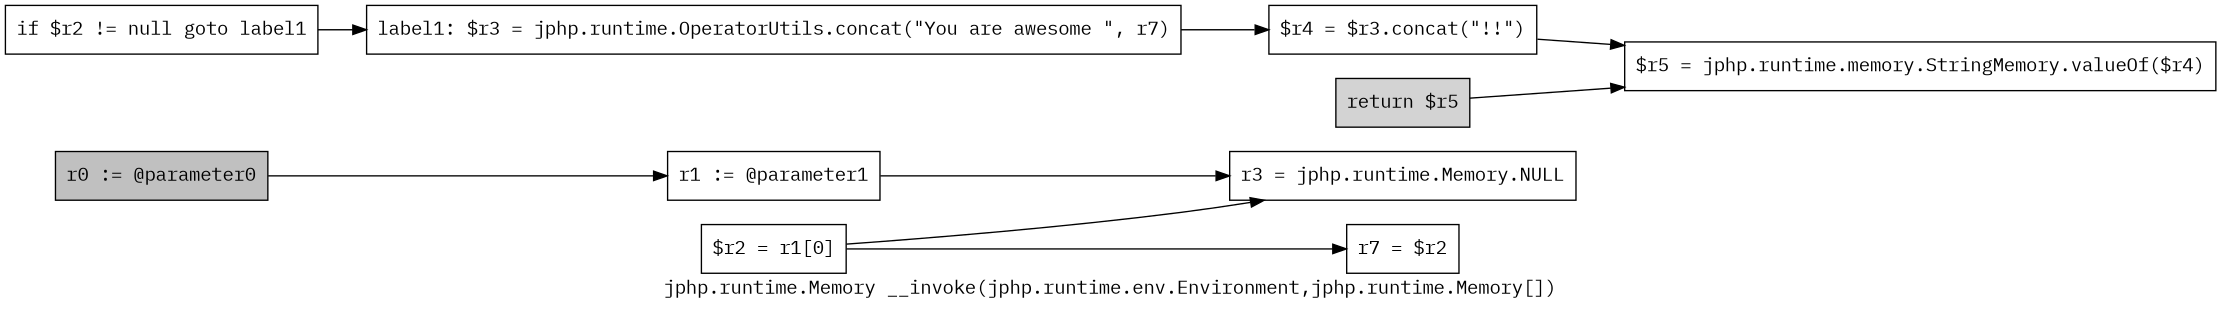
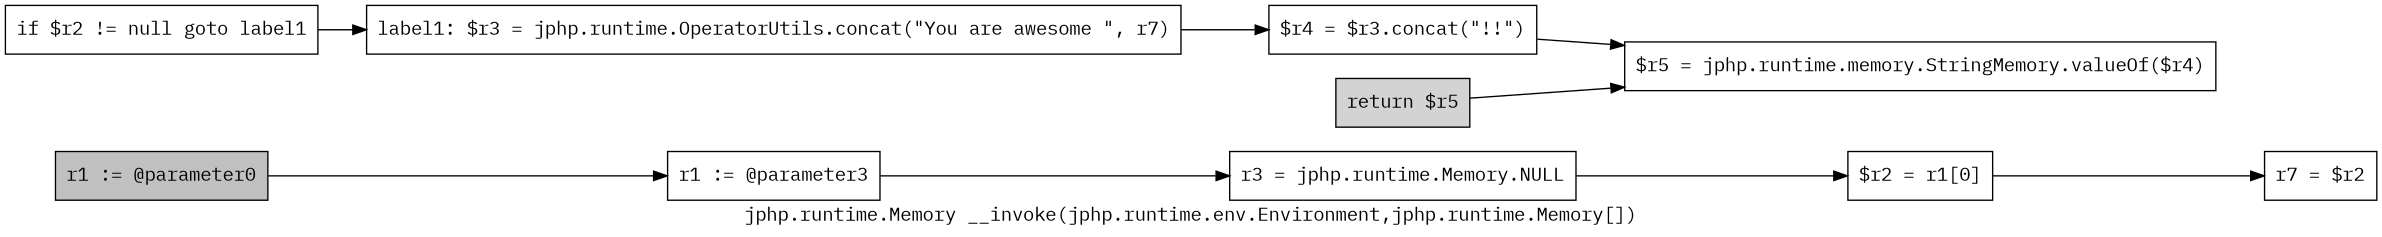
node "r0 := @parameter0": label "r0 := @parameter0" -> "r1 := @parameter0"
node "r1 := @parameter1": label "r1 := @parameter1" -> "r1 := @parameter3"
edge "$r2 = r1[0]" -> "r3 = jphp.runtime.Memory.NULL": reversed
